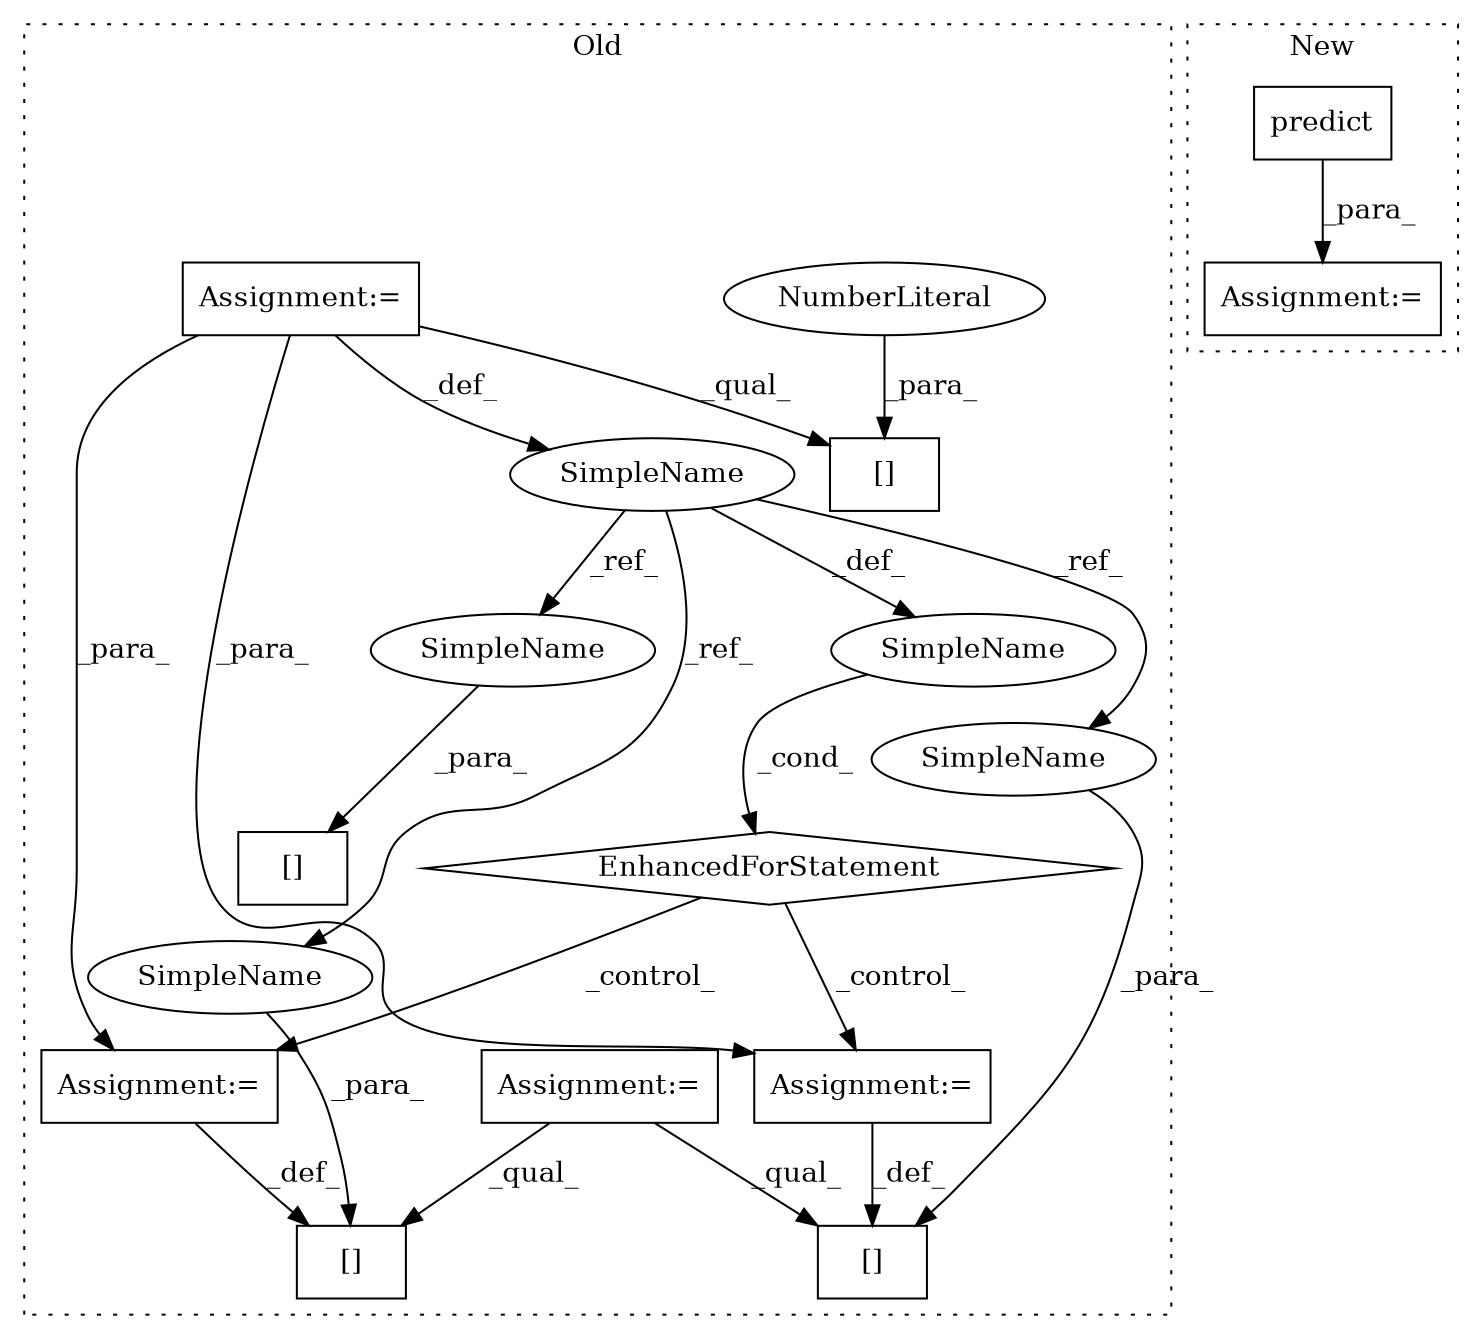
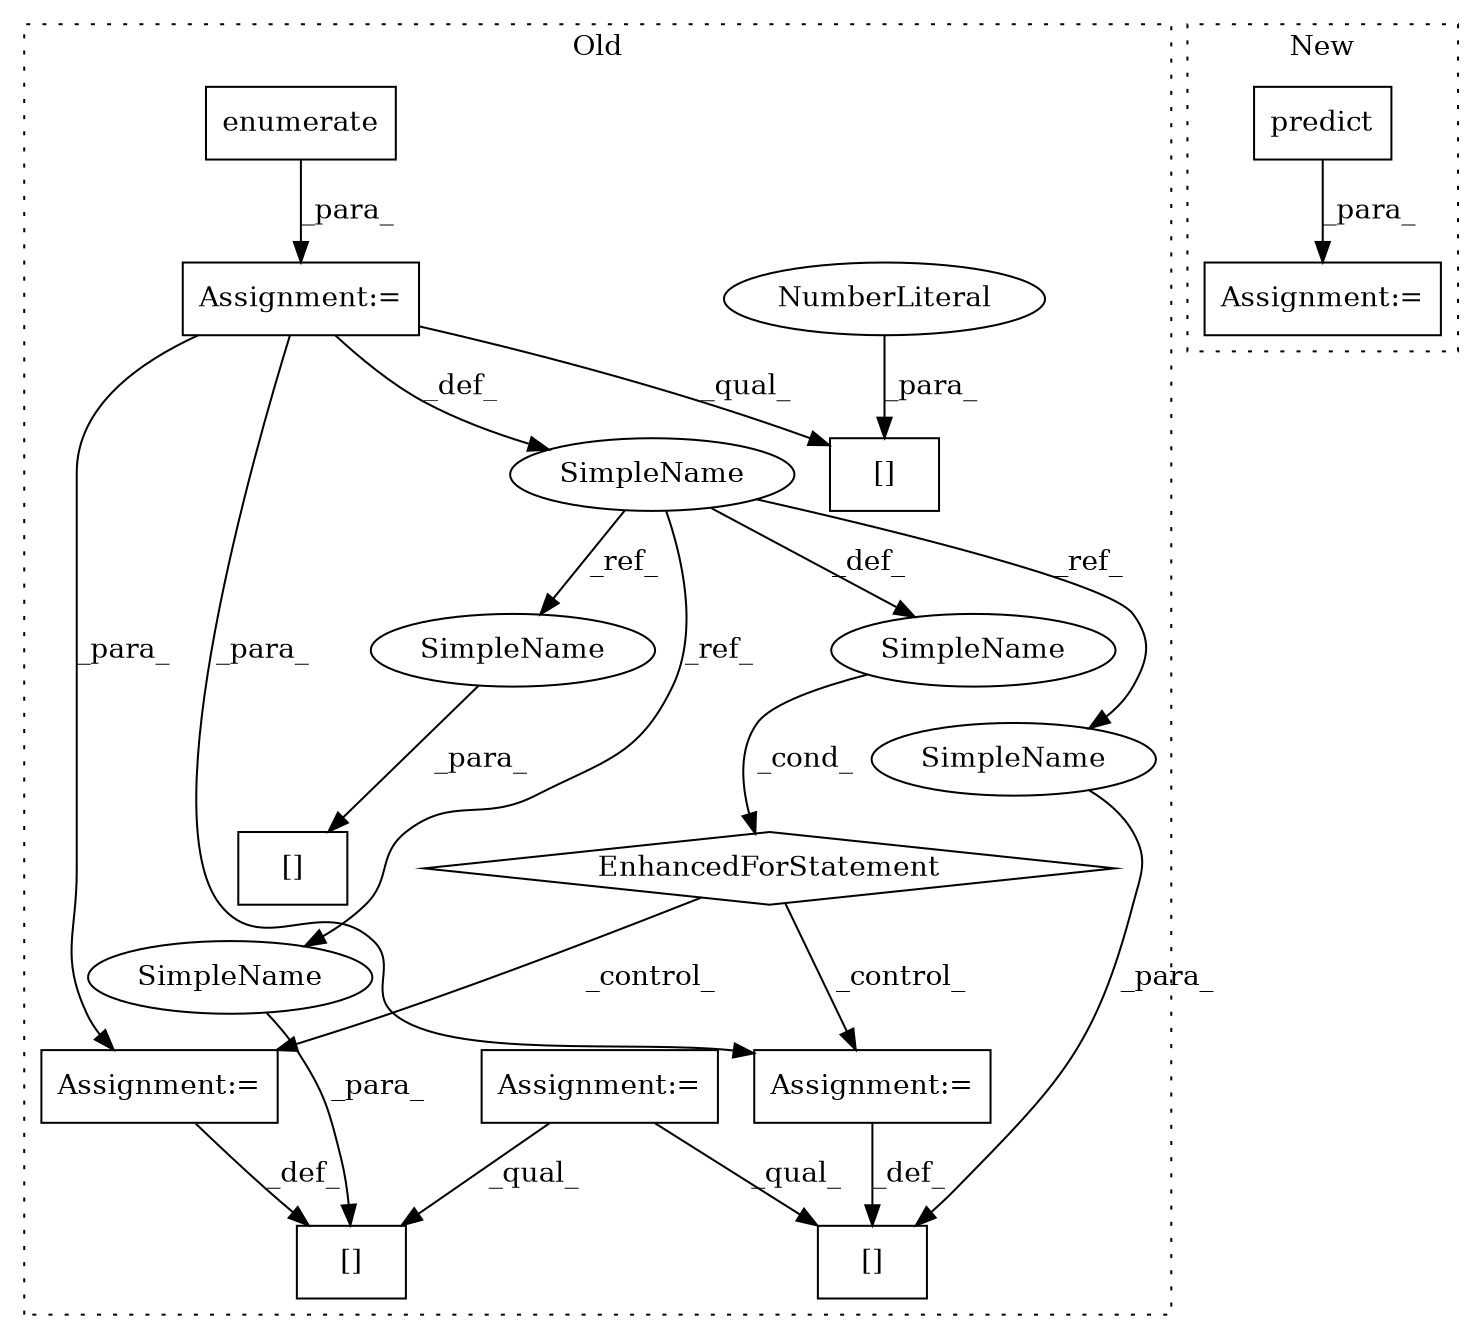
node "enumerate": added
